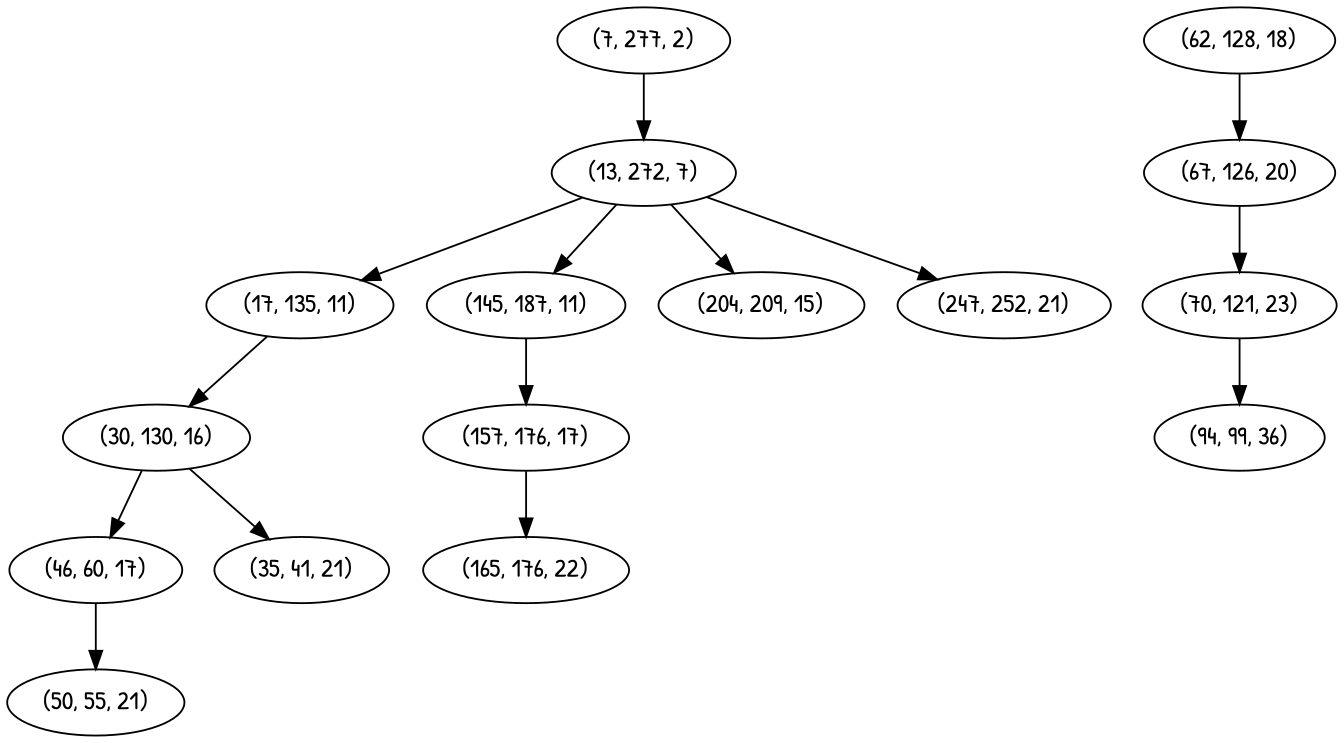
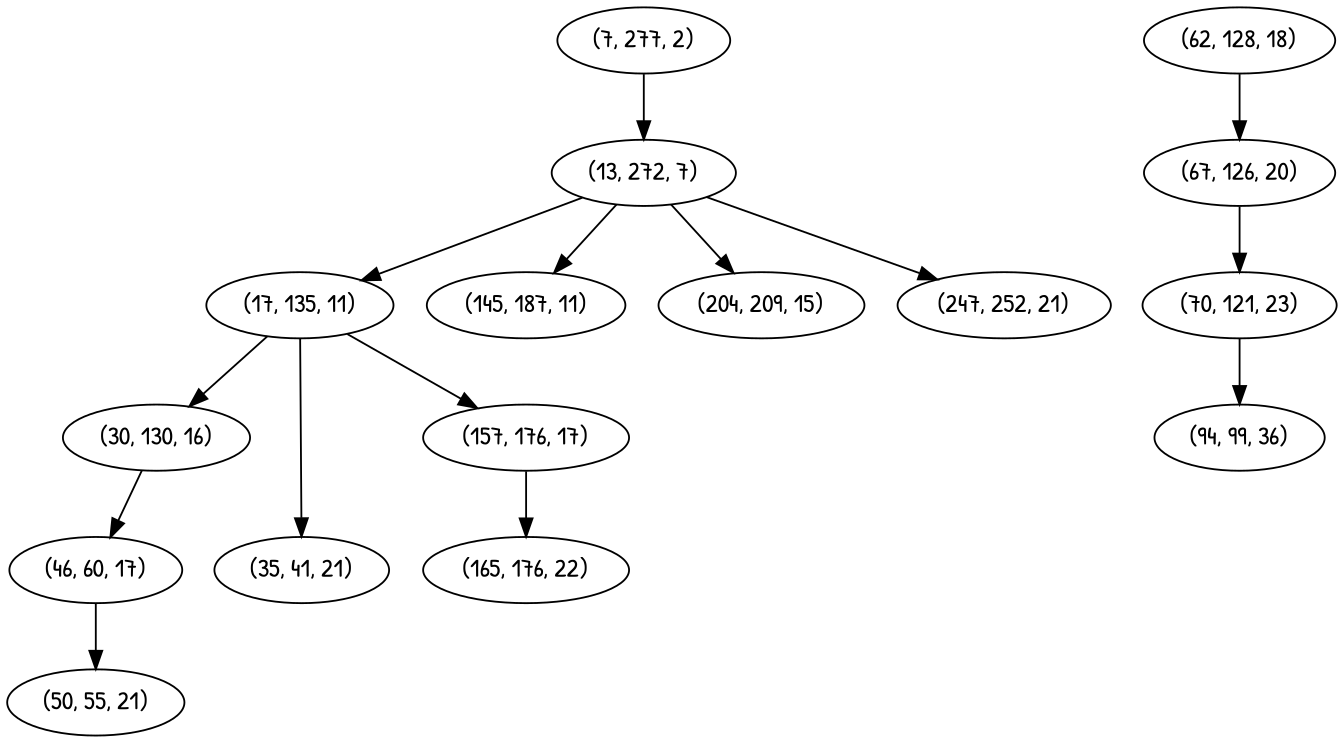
edge "(145, 187, 11)" -> "(157, 176, 17)": now "(17, 135, 11)" -> "(157, 176, 17)"
edge "(30, 130, 16)" -> "(35, 41, 21)": now "(17, 135, 11)" -> "(35, 41, 21)"
